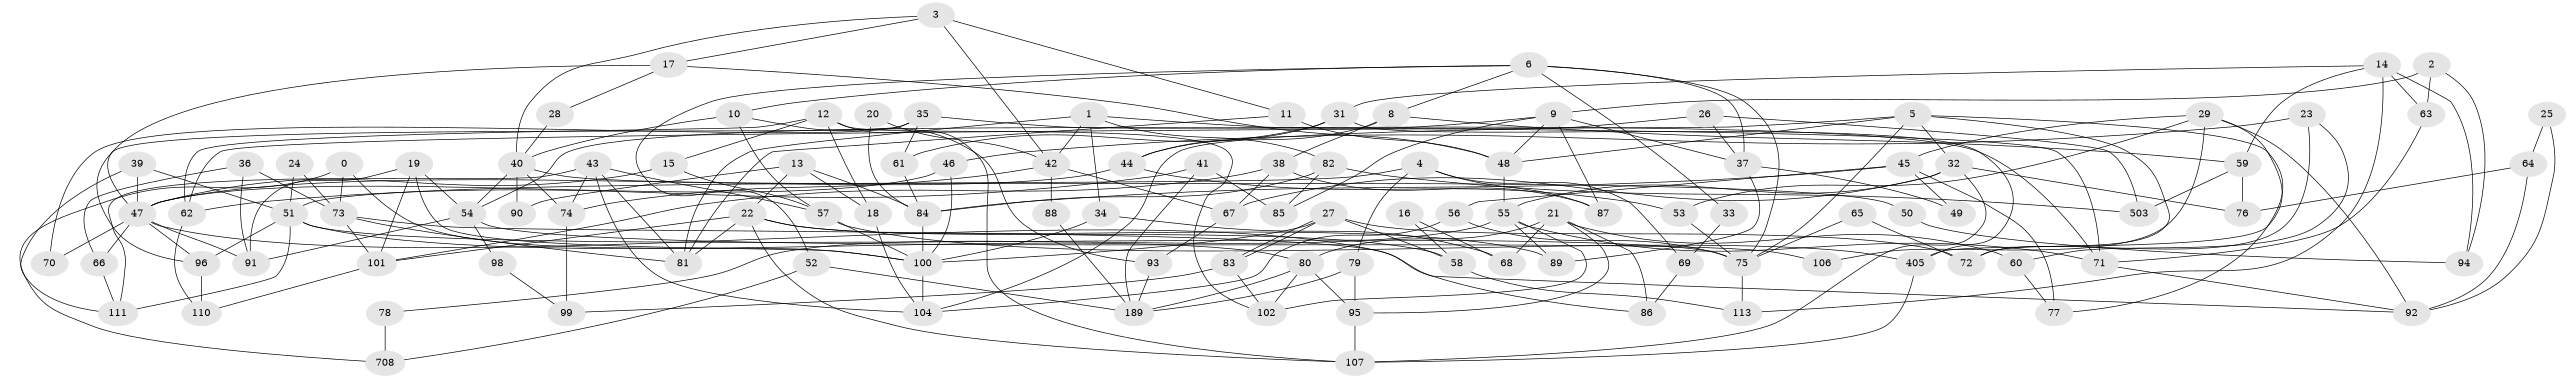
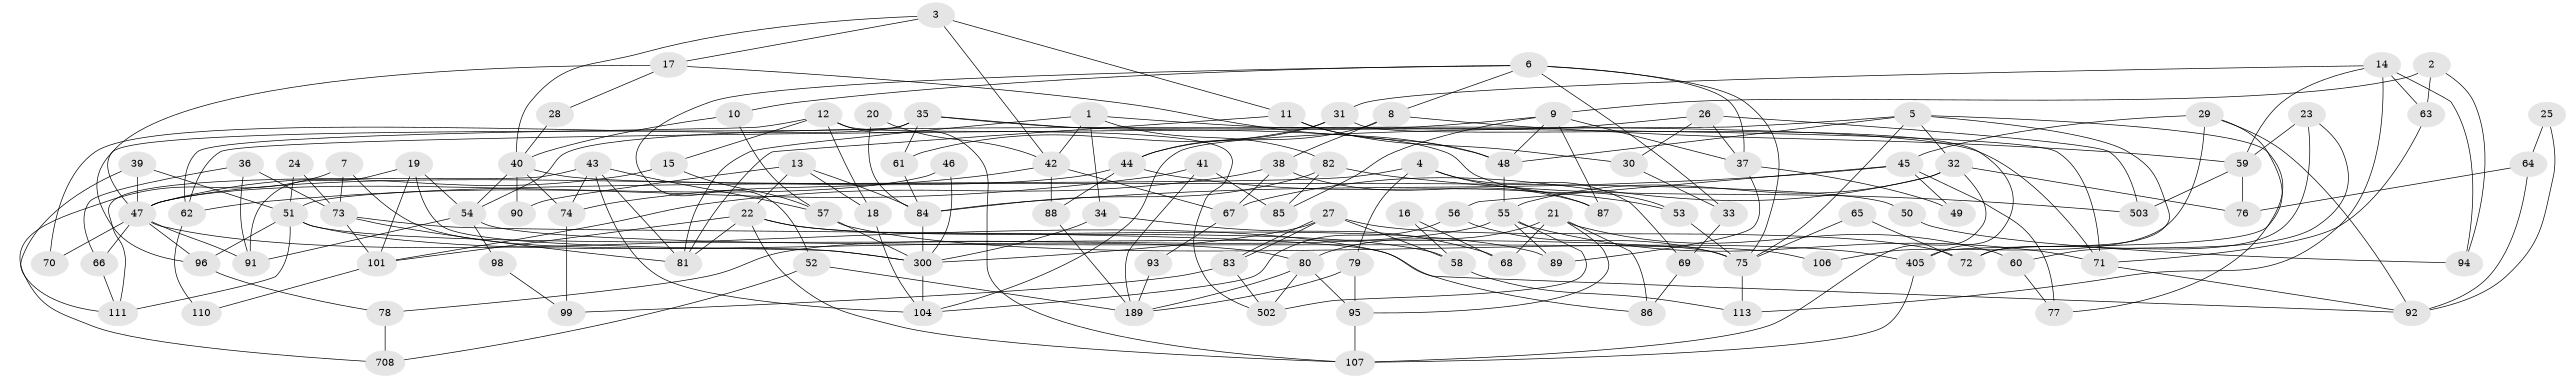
edge "23" -- "46": now "23" -- "59"
node "0": label "0" -> "7"
node "30": added
edge "10" -- "93": removed
edge "29" -- "53": now "35" -- "53"
edge "44" -- "88": added
node "100": label "100" -> "300"
edge "96" -- "110": now "96" -- "78"
node "102": label "102" -> "502"
